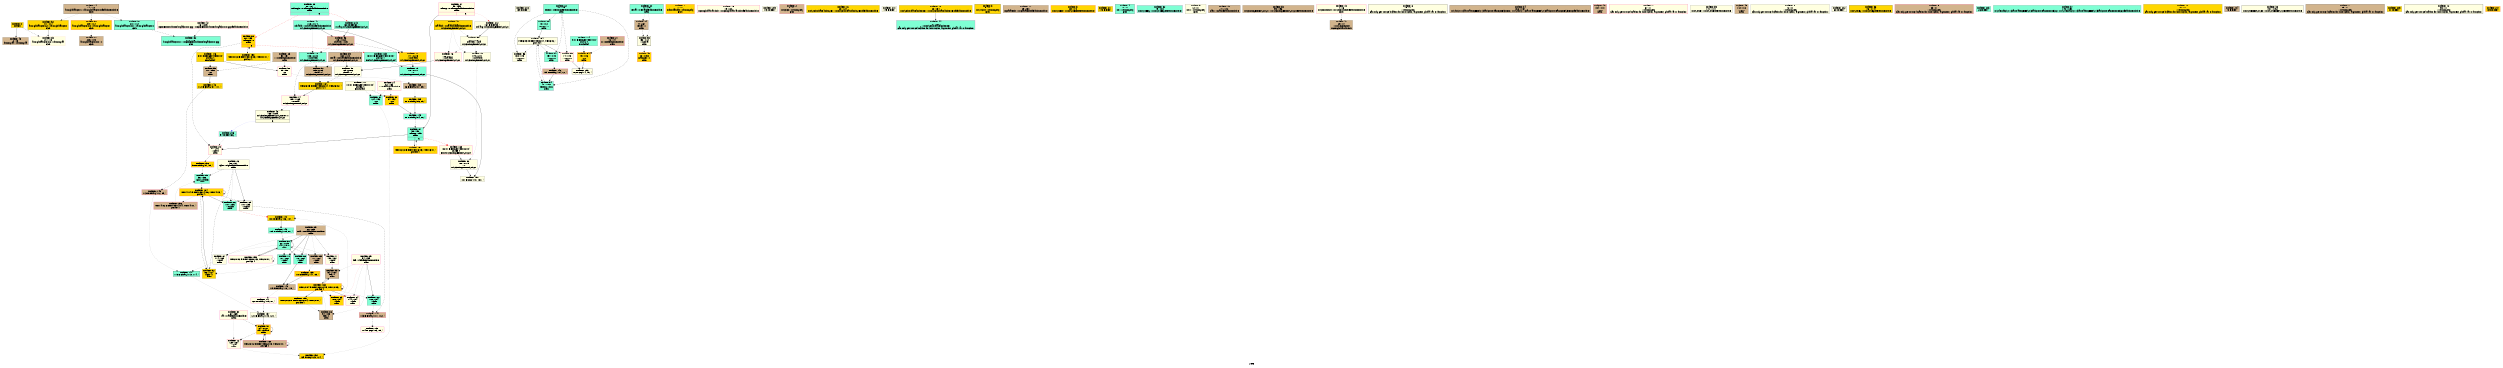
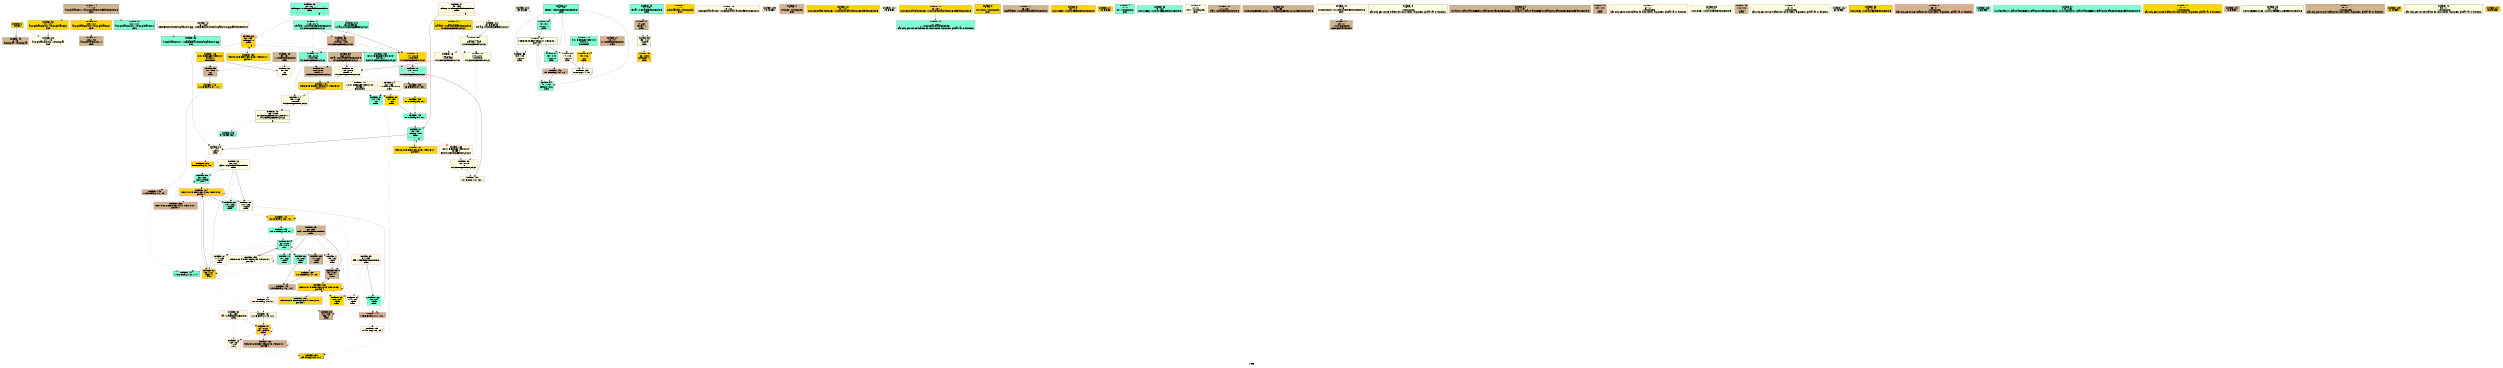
edge "NodeID: 28" -> "NodeID: 88": color red -> black
edge "NodeID: 29" -> "NodeID: 68": now "NodeID: 29" -> "NodeID: 93"
